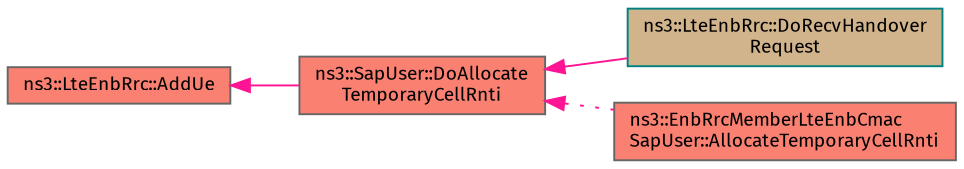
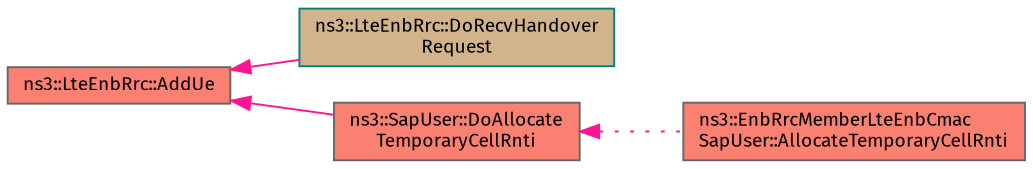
edge "ns3::LteEnbRrc::DoRecvHandover Request" -> "ns3::SapUser::DoAllocate TemporaryCellRnti": now "ns3::LteEnbRrc::DoRecvHandover Request" -> "ns3::LteEnbRrc::AddUe"
